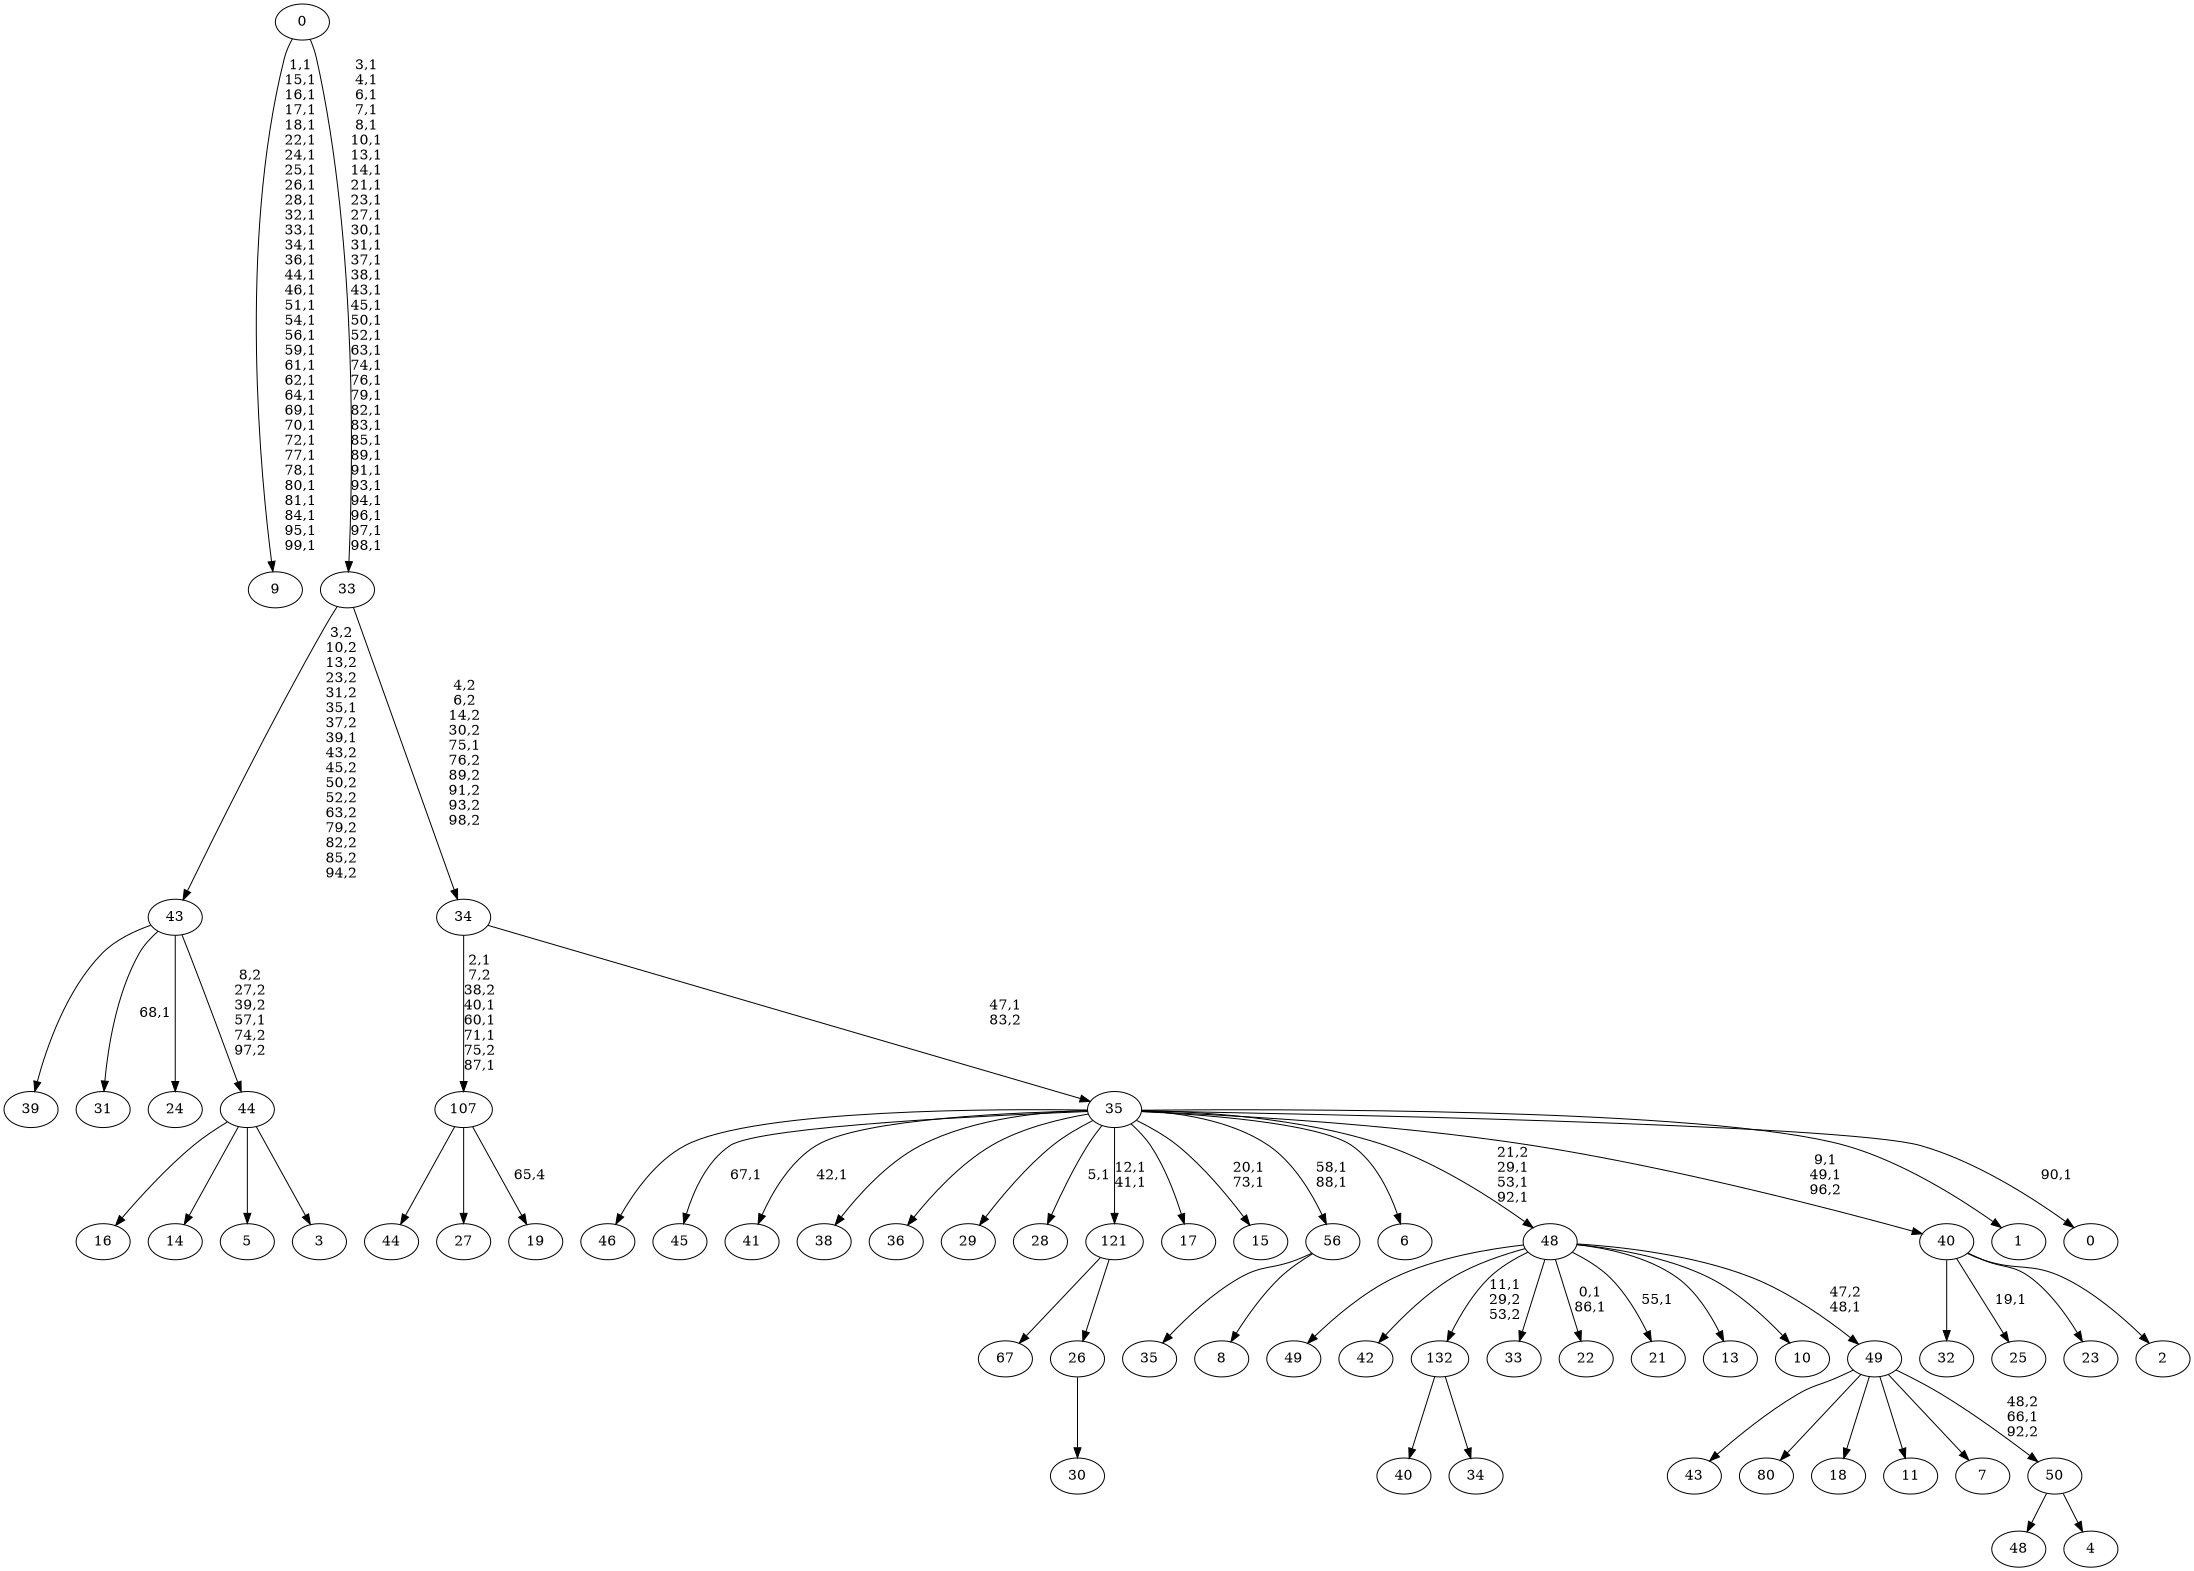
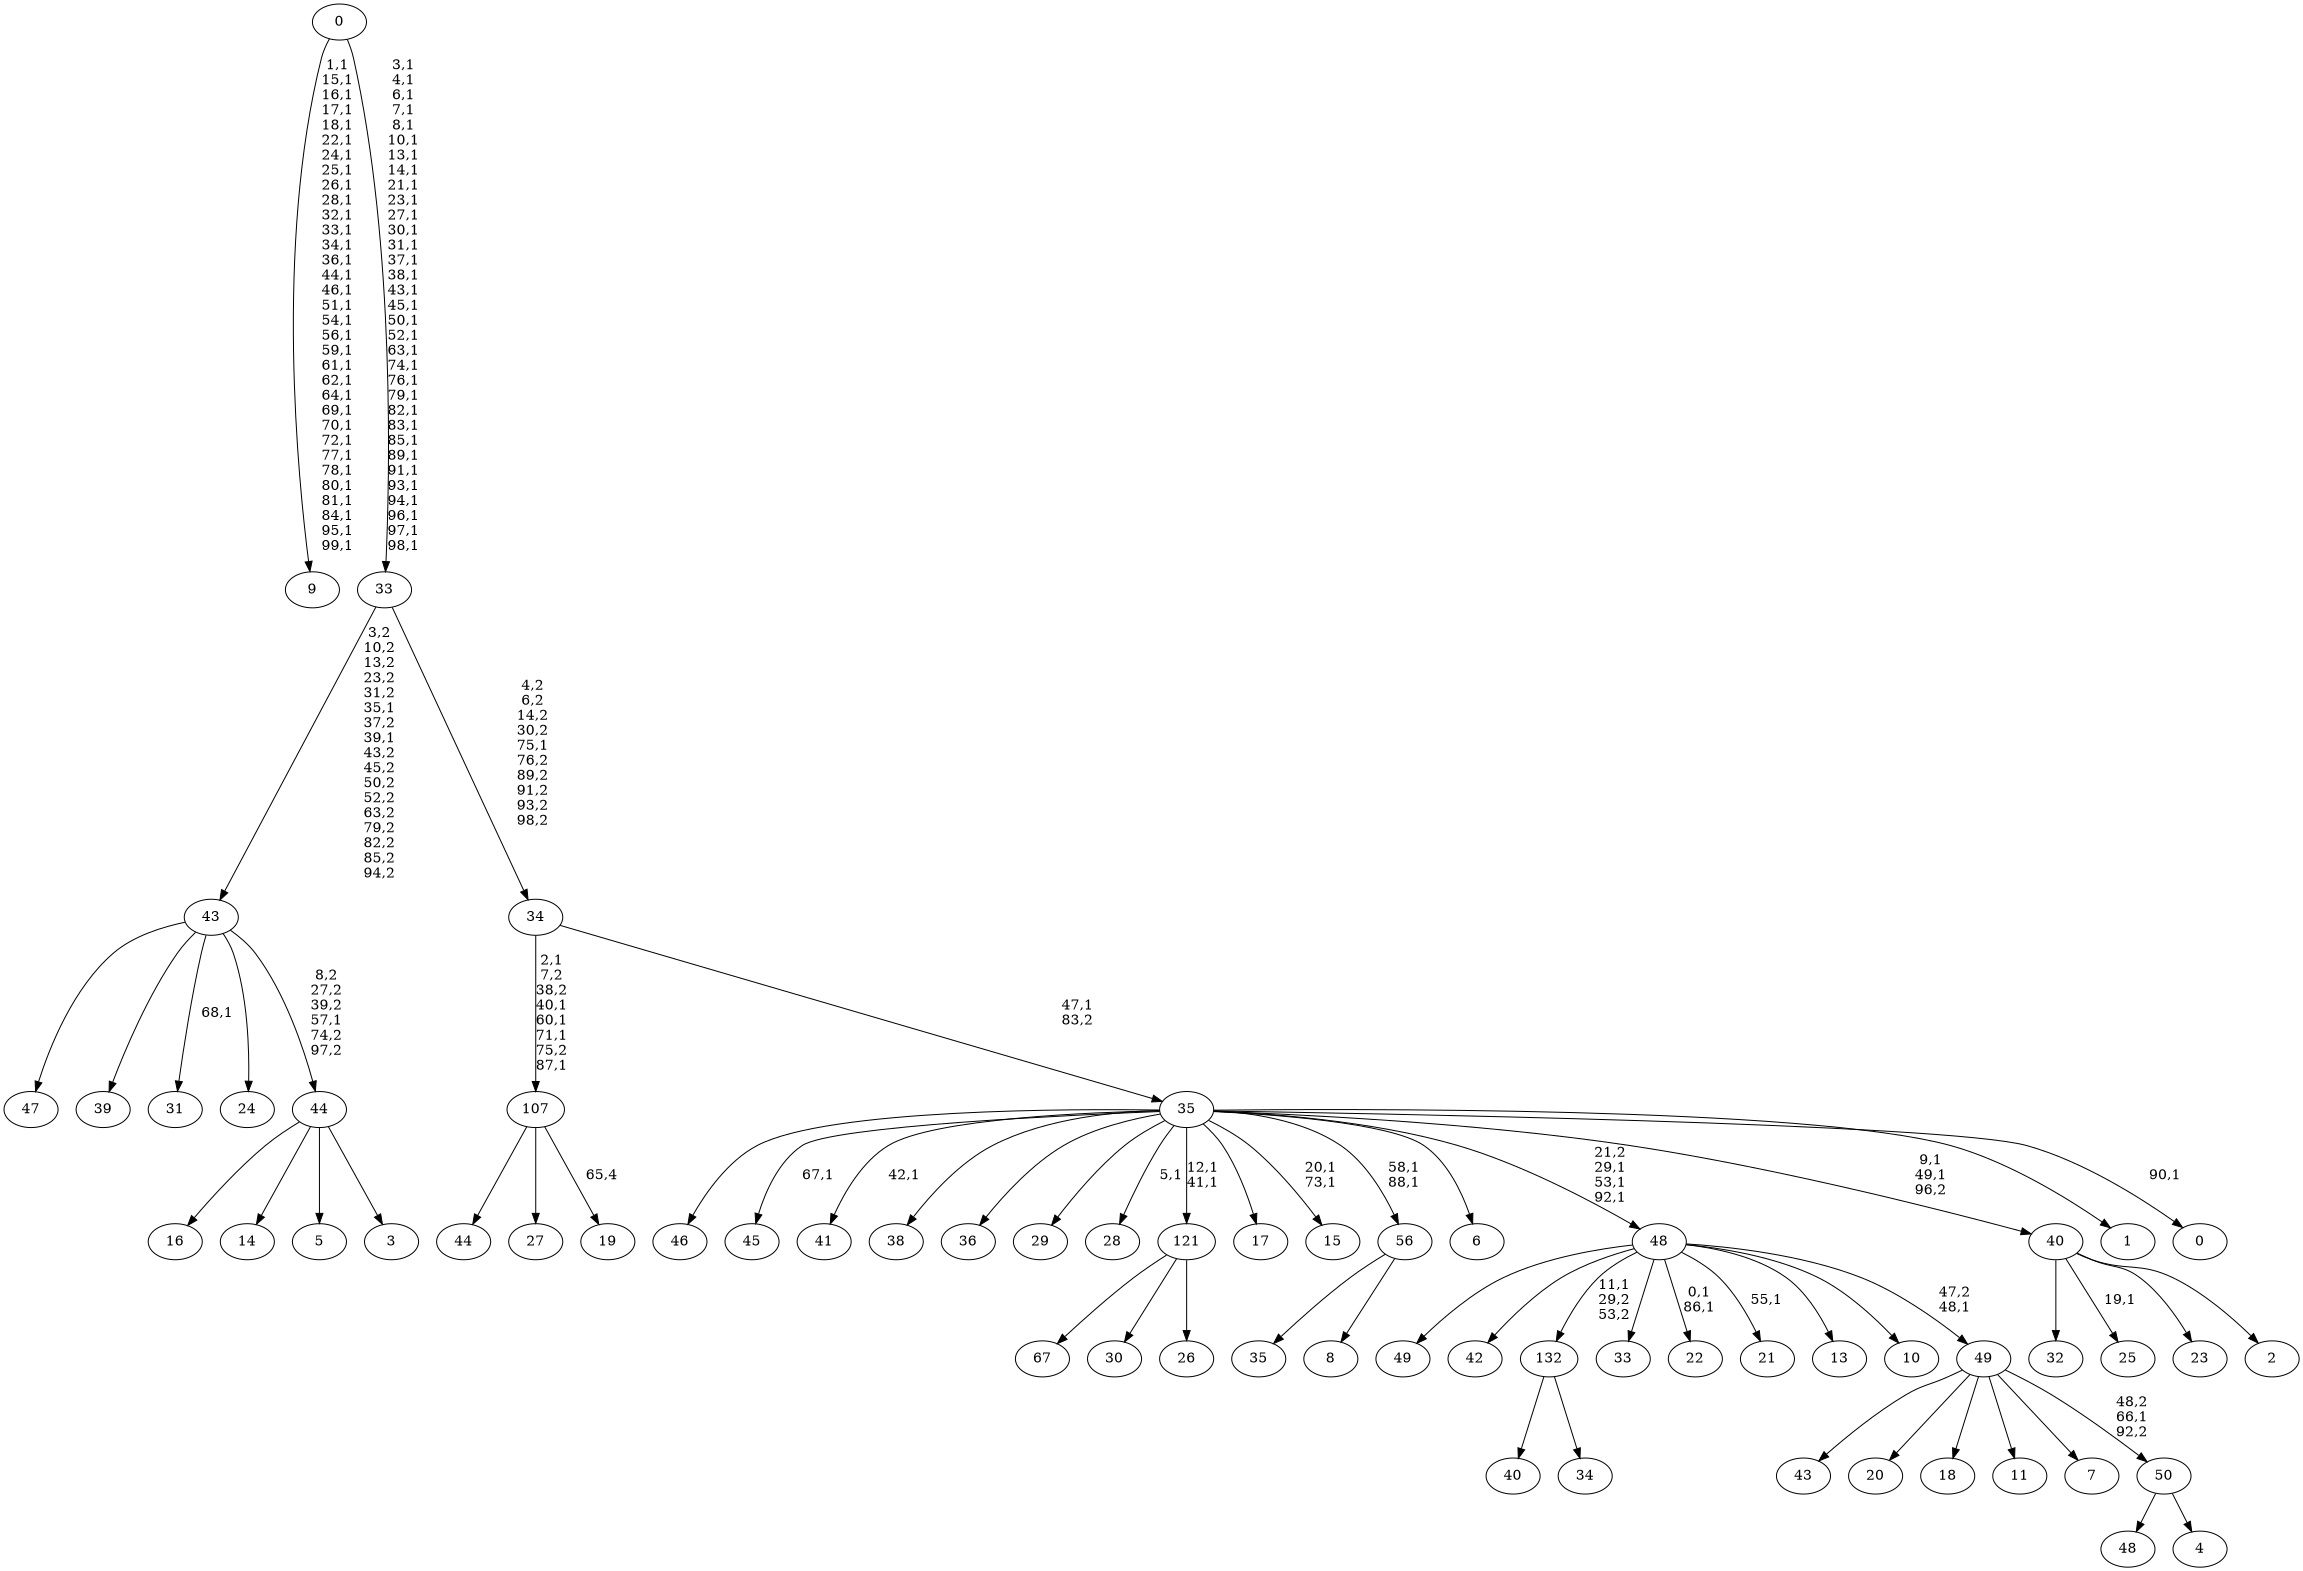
node "47": added
edge "26" -> "30": now "121" -> "30"
node "80": label "80" -> "20"
